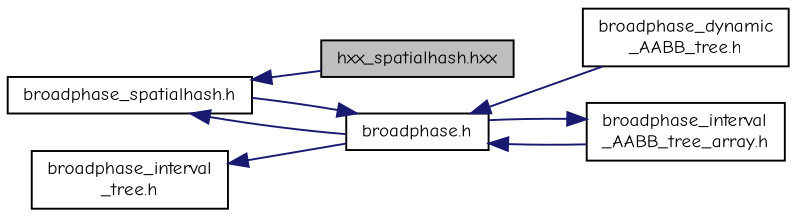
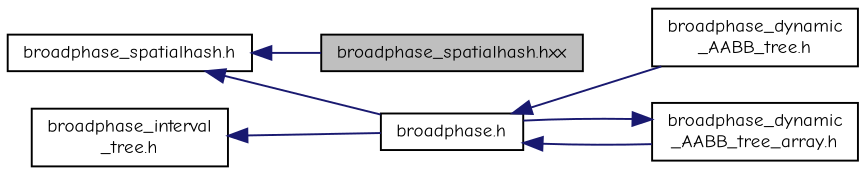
node "hxx_spatialhash.hxx": label "hxx_spatialhash.hxx" -> "broadphase_spatialhash.hxx"
edge "broadphase_spatialhash.h" -> "broadphase.h": removed
node "broadphase_interval _AABB_tree_array.h": label "broadphase_interval _AABB_tree_array.h" -> "broadphase_dynamic _AABB_tree_array.h"
